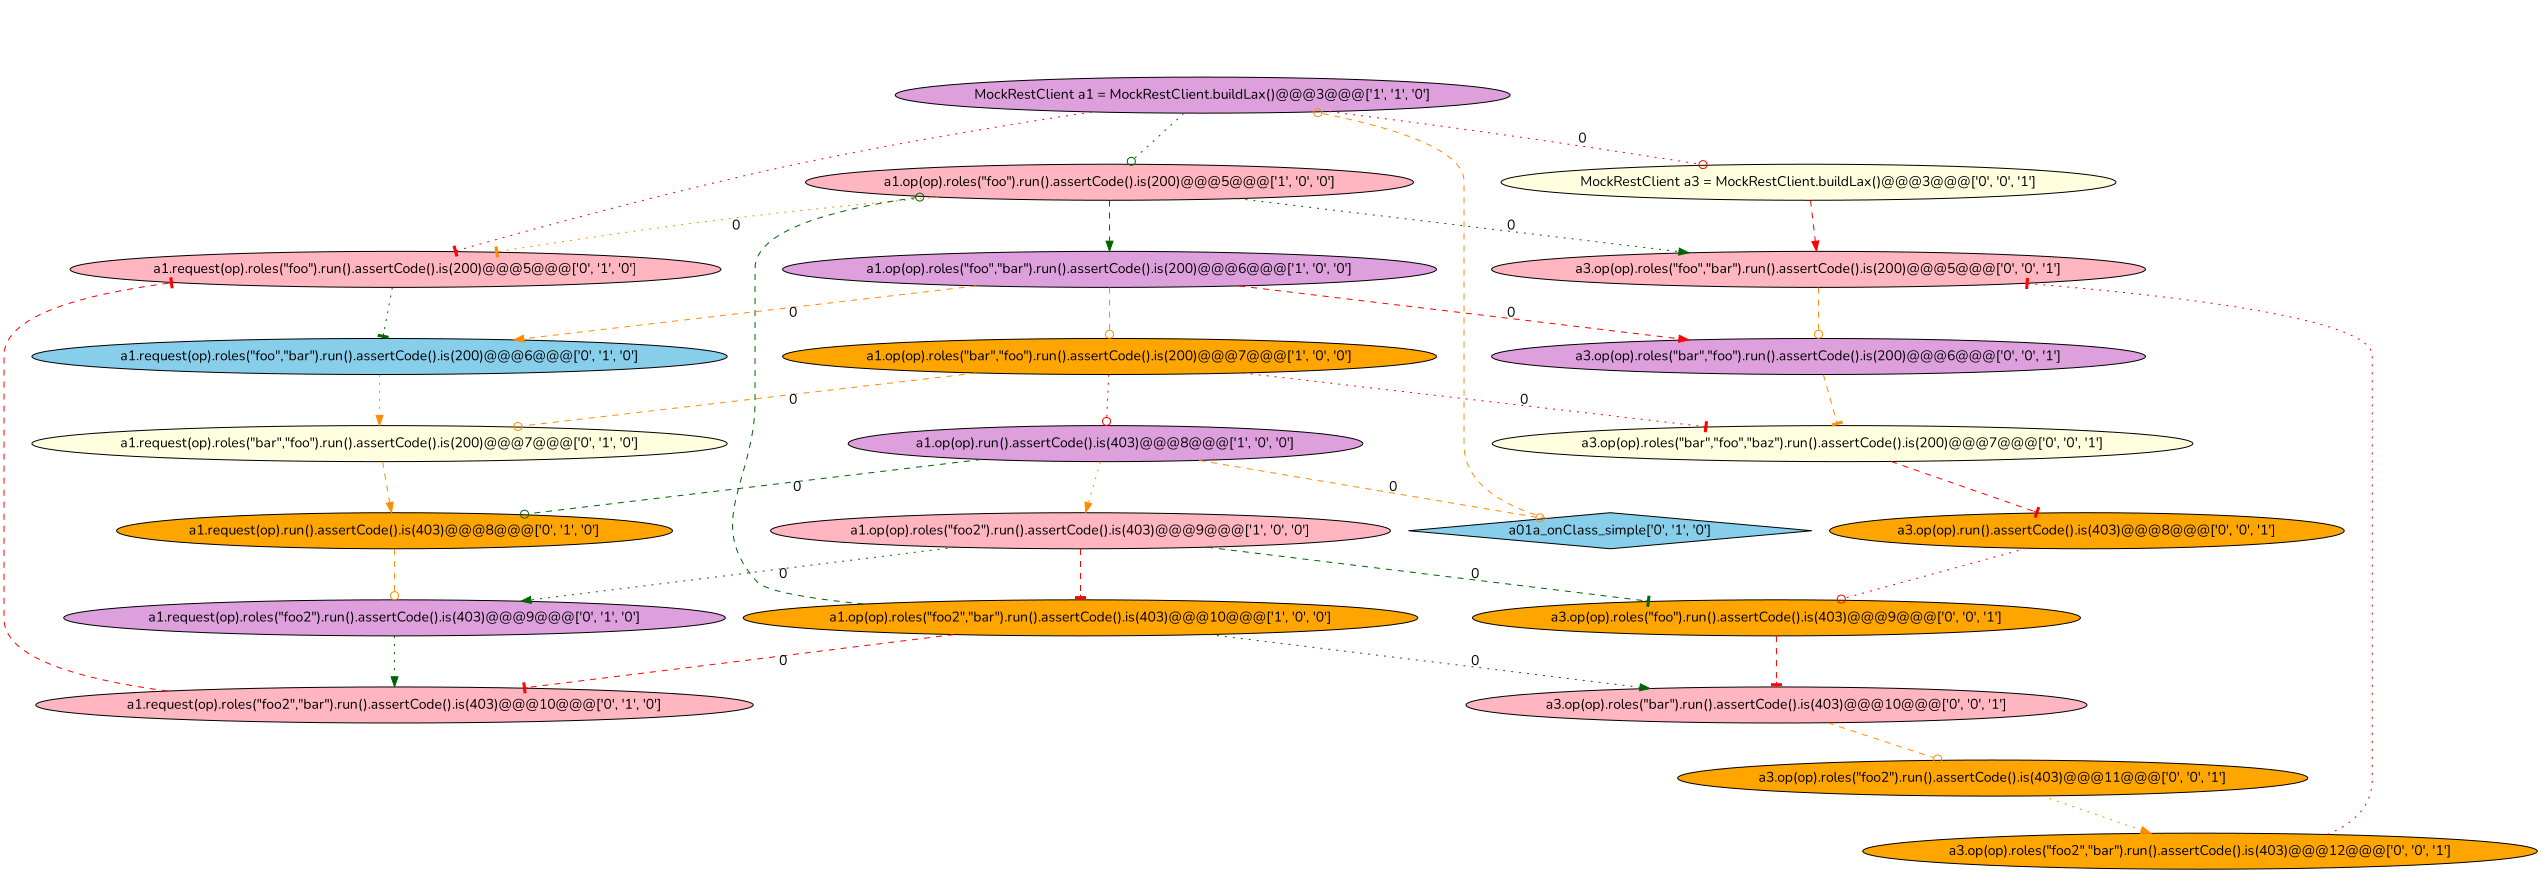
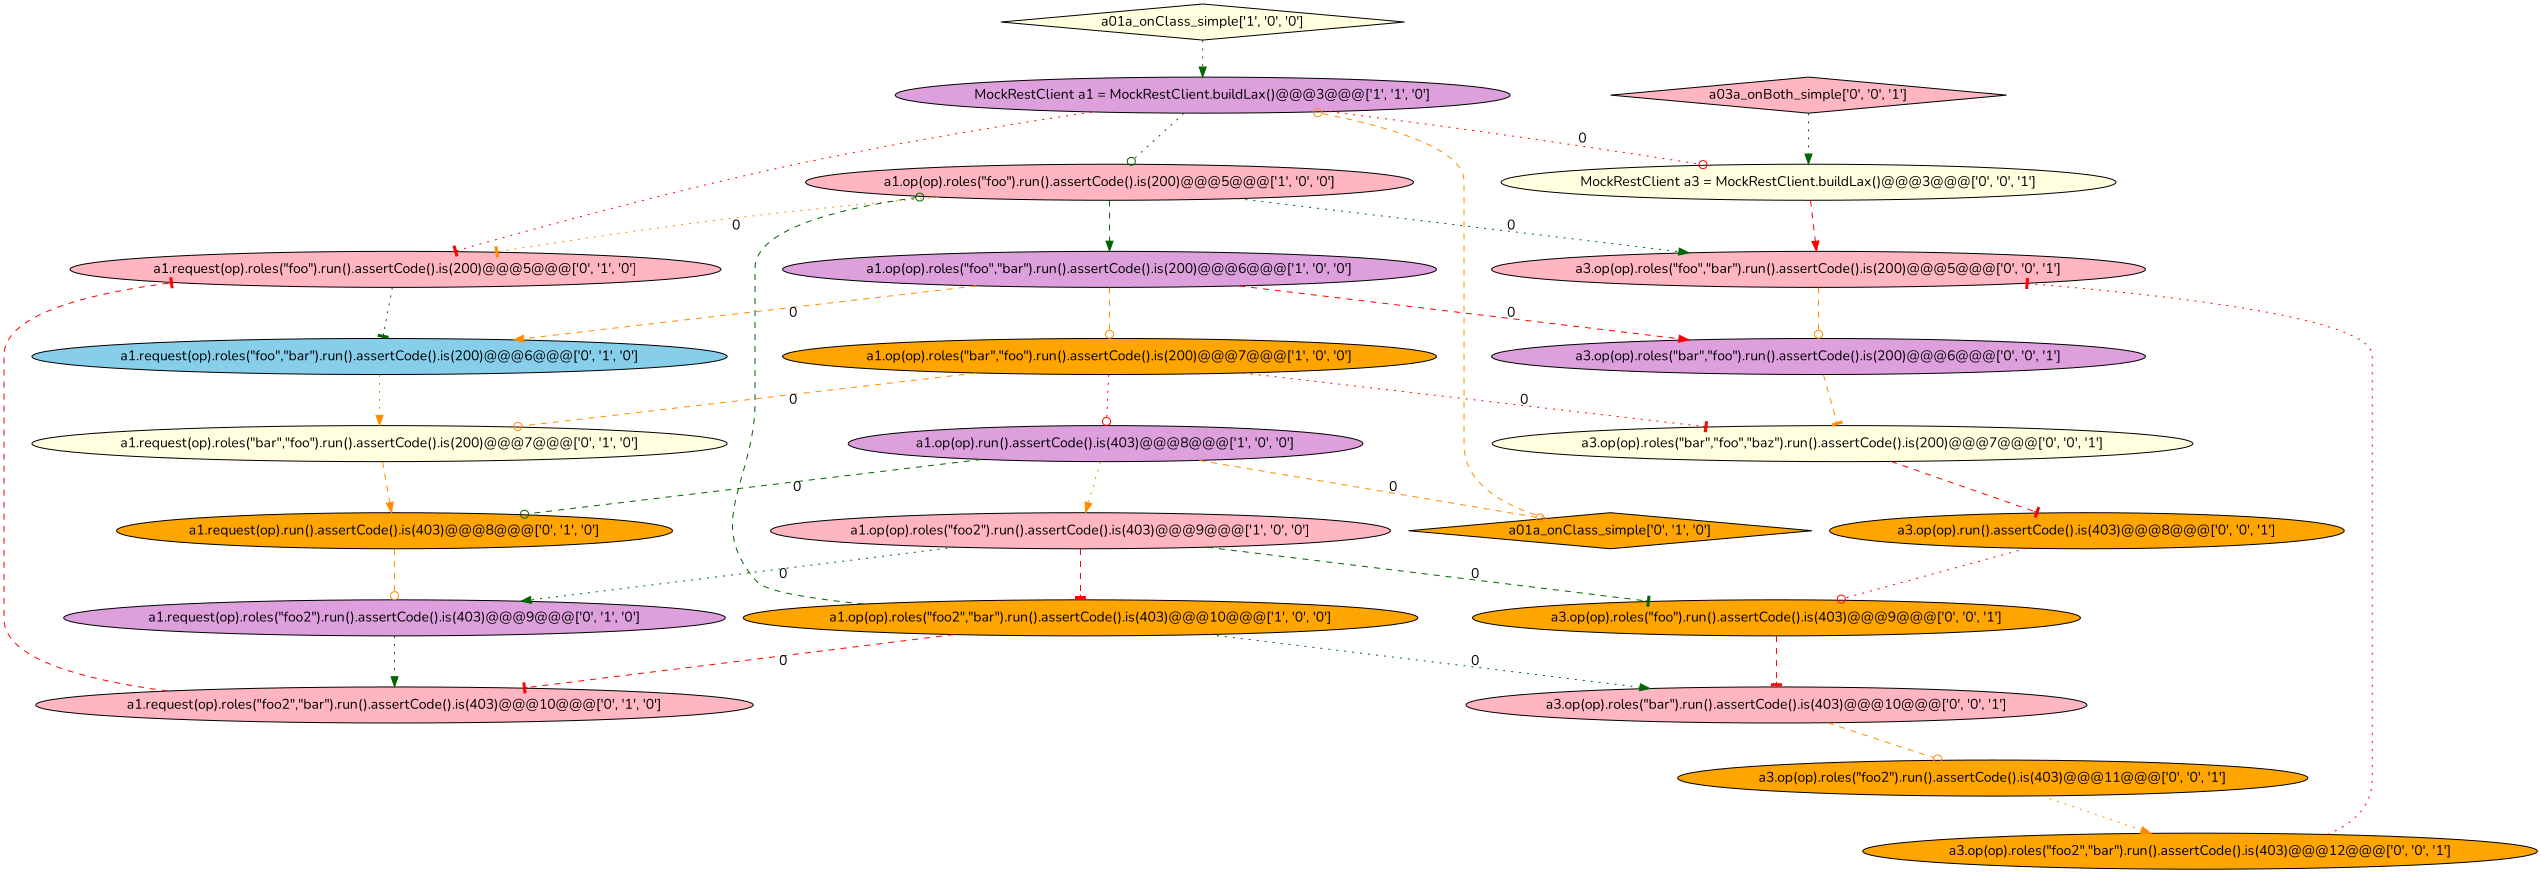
node "a01a_onClass_simple['1', '0', '0']": added
node "a03a_onBoth_simple['0', '0', '1']": added
node "a01a_onClass_simple['0', '1', '0']": fillcolor skyblue -> orange
